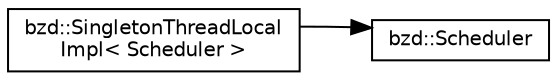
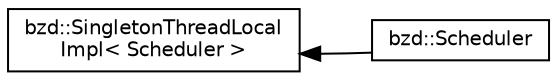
edge "bzd::SingletonThreadLocal Impl< Scheduler >" -> "bzd::Scheduler": reversed
